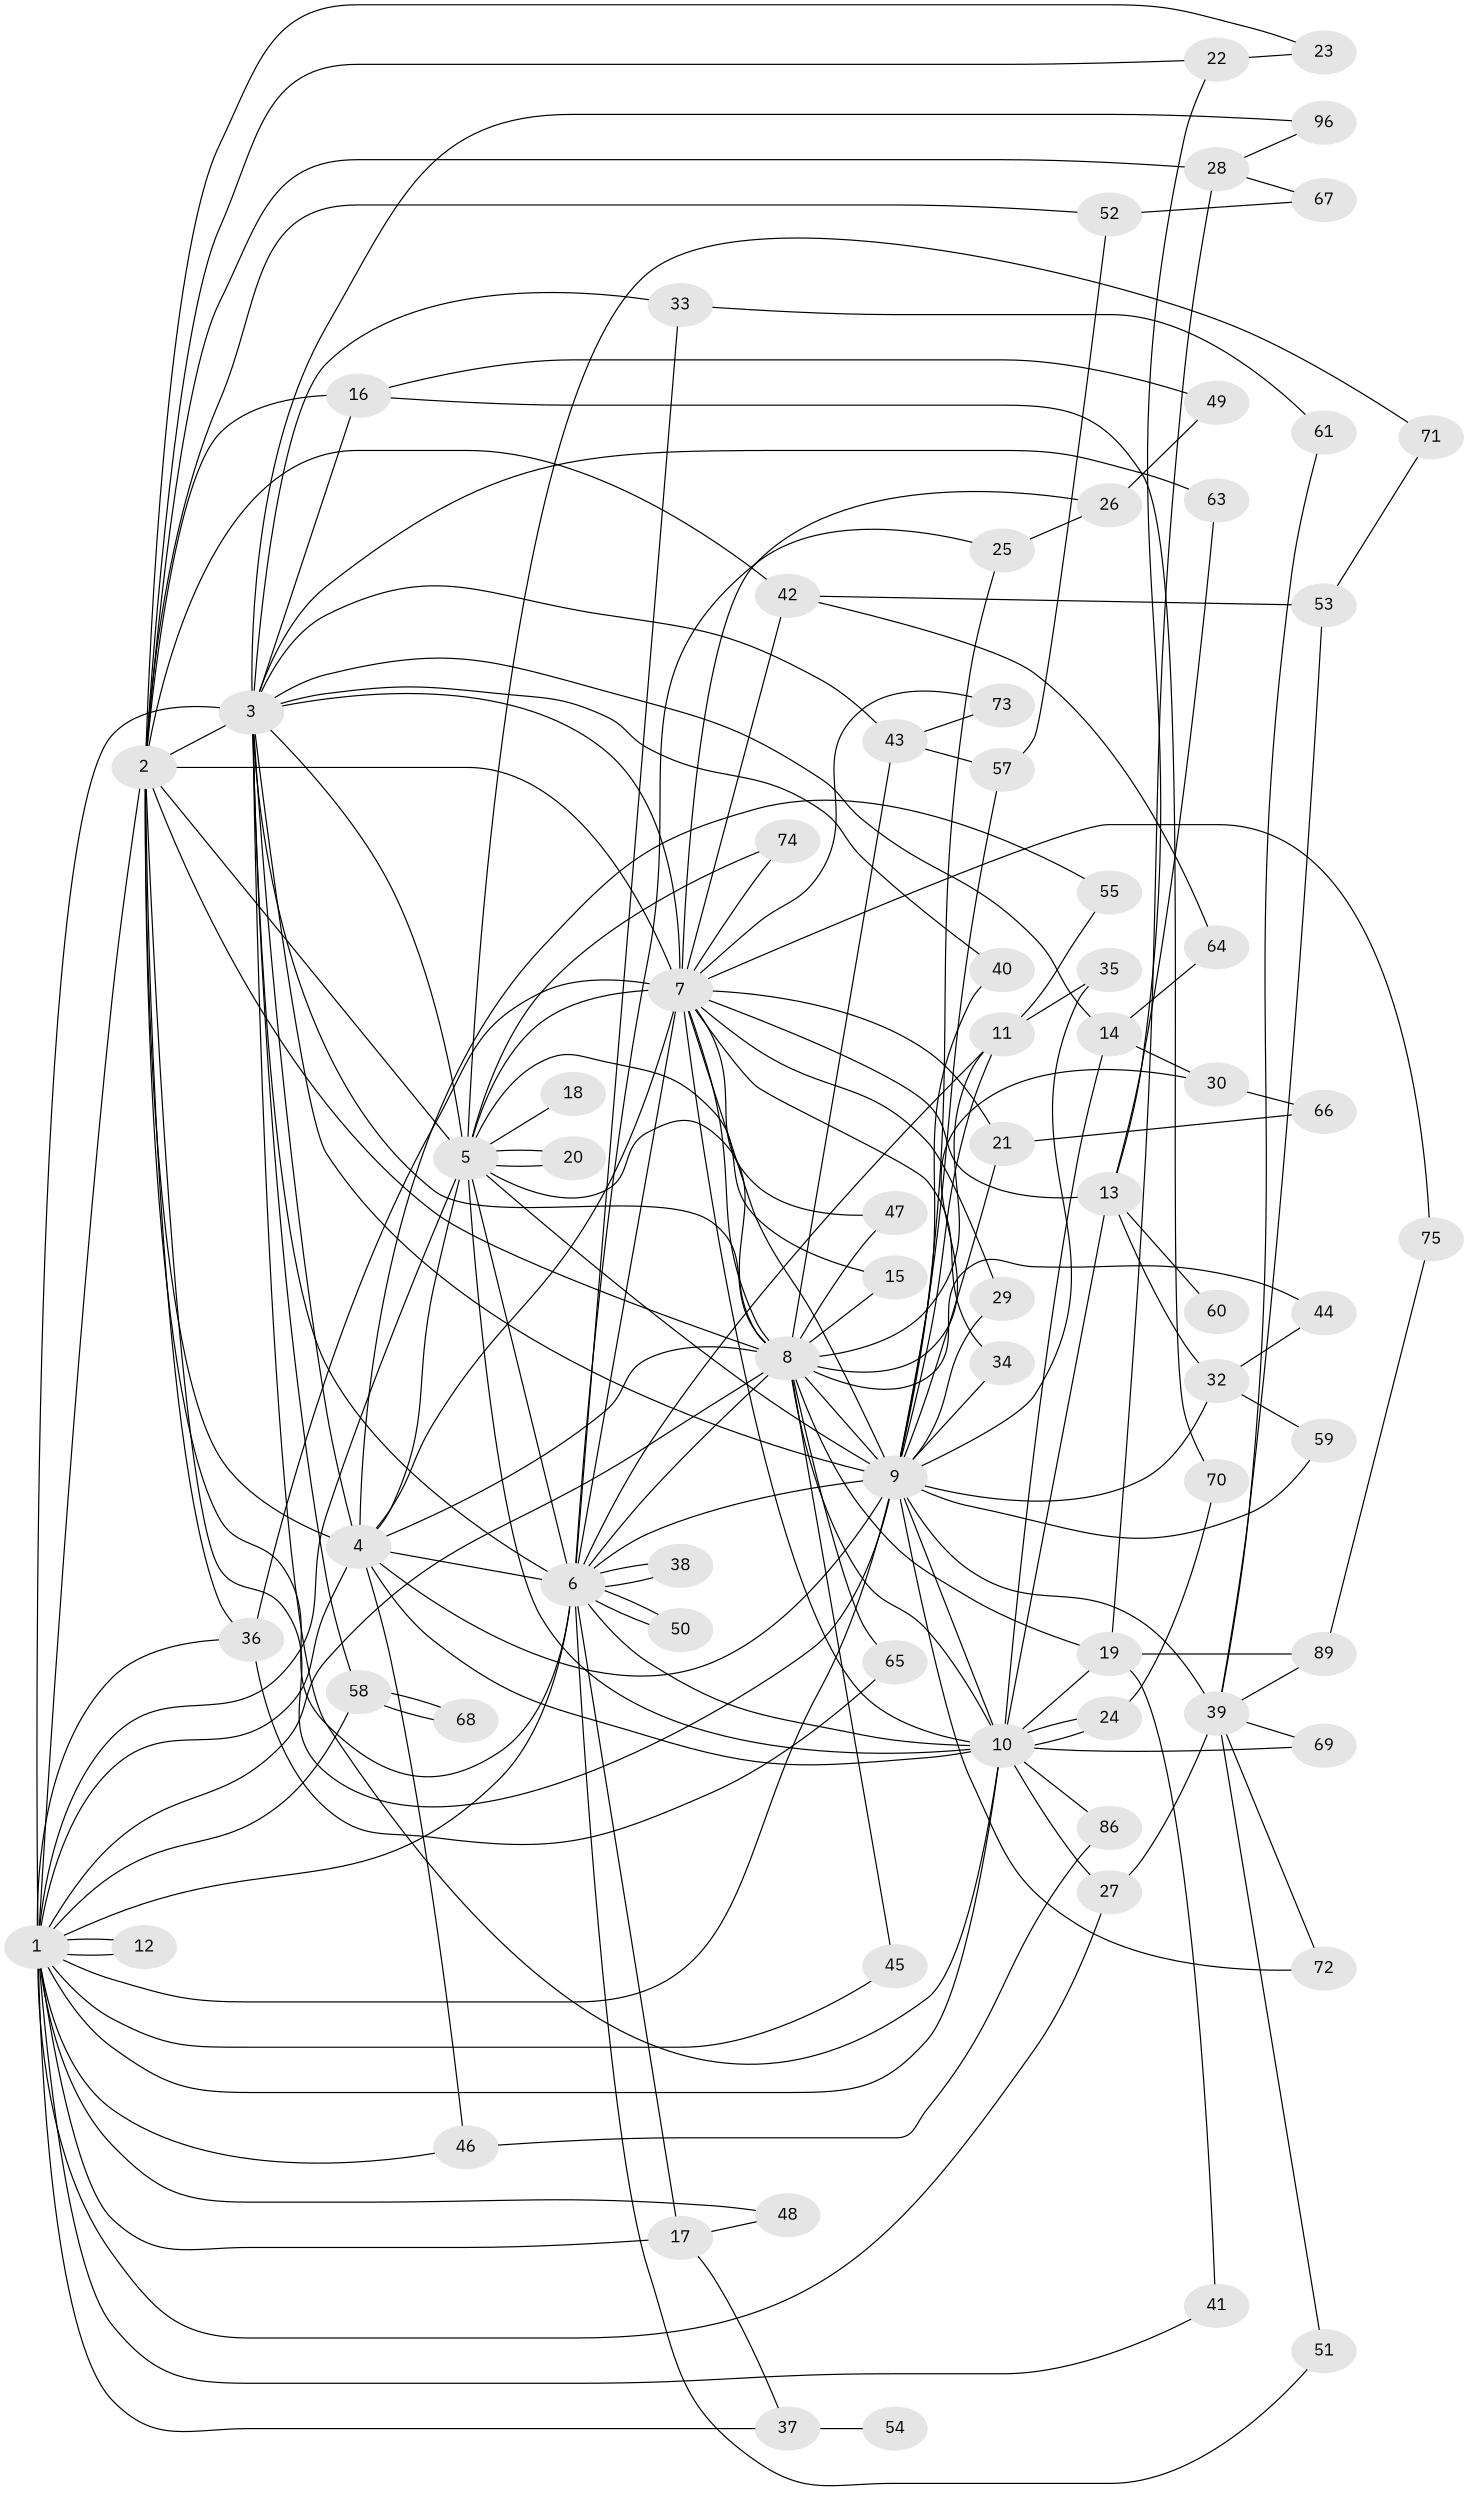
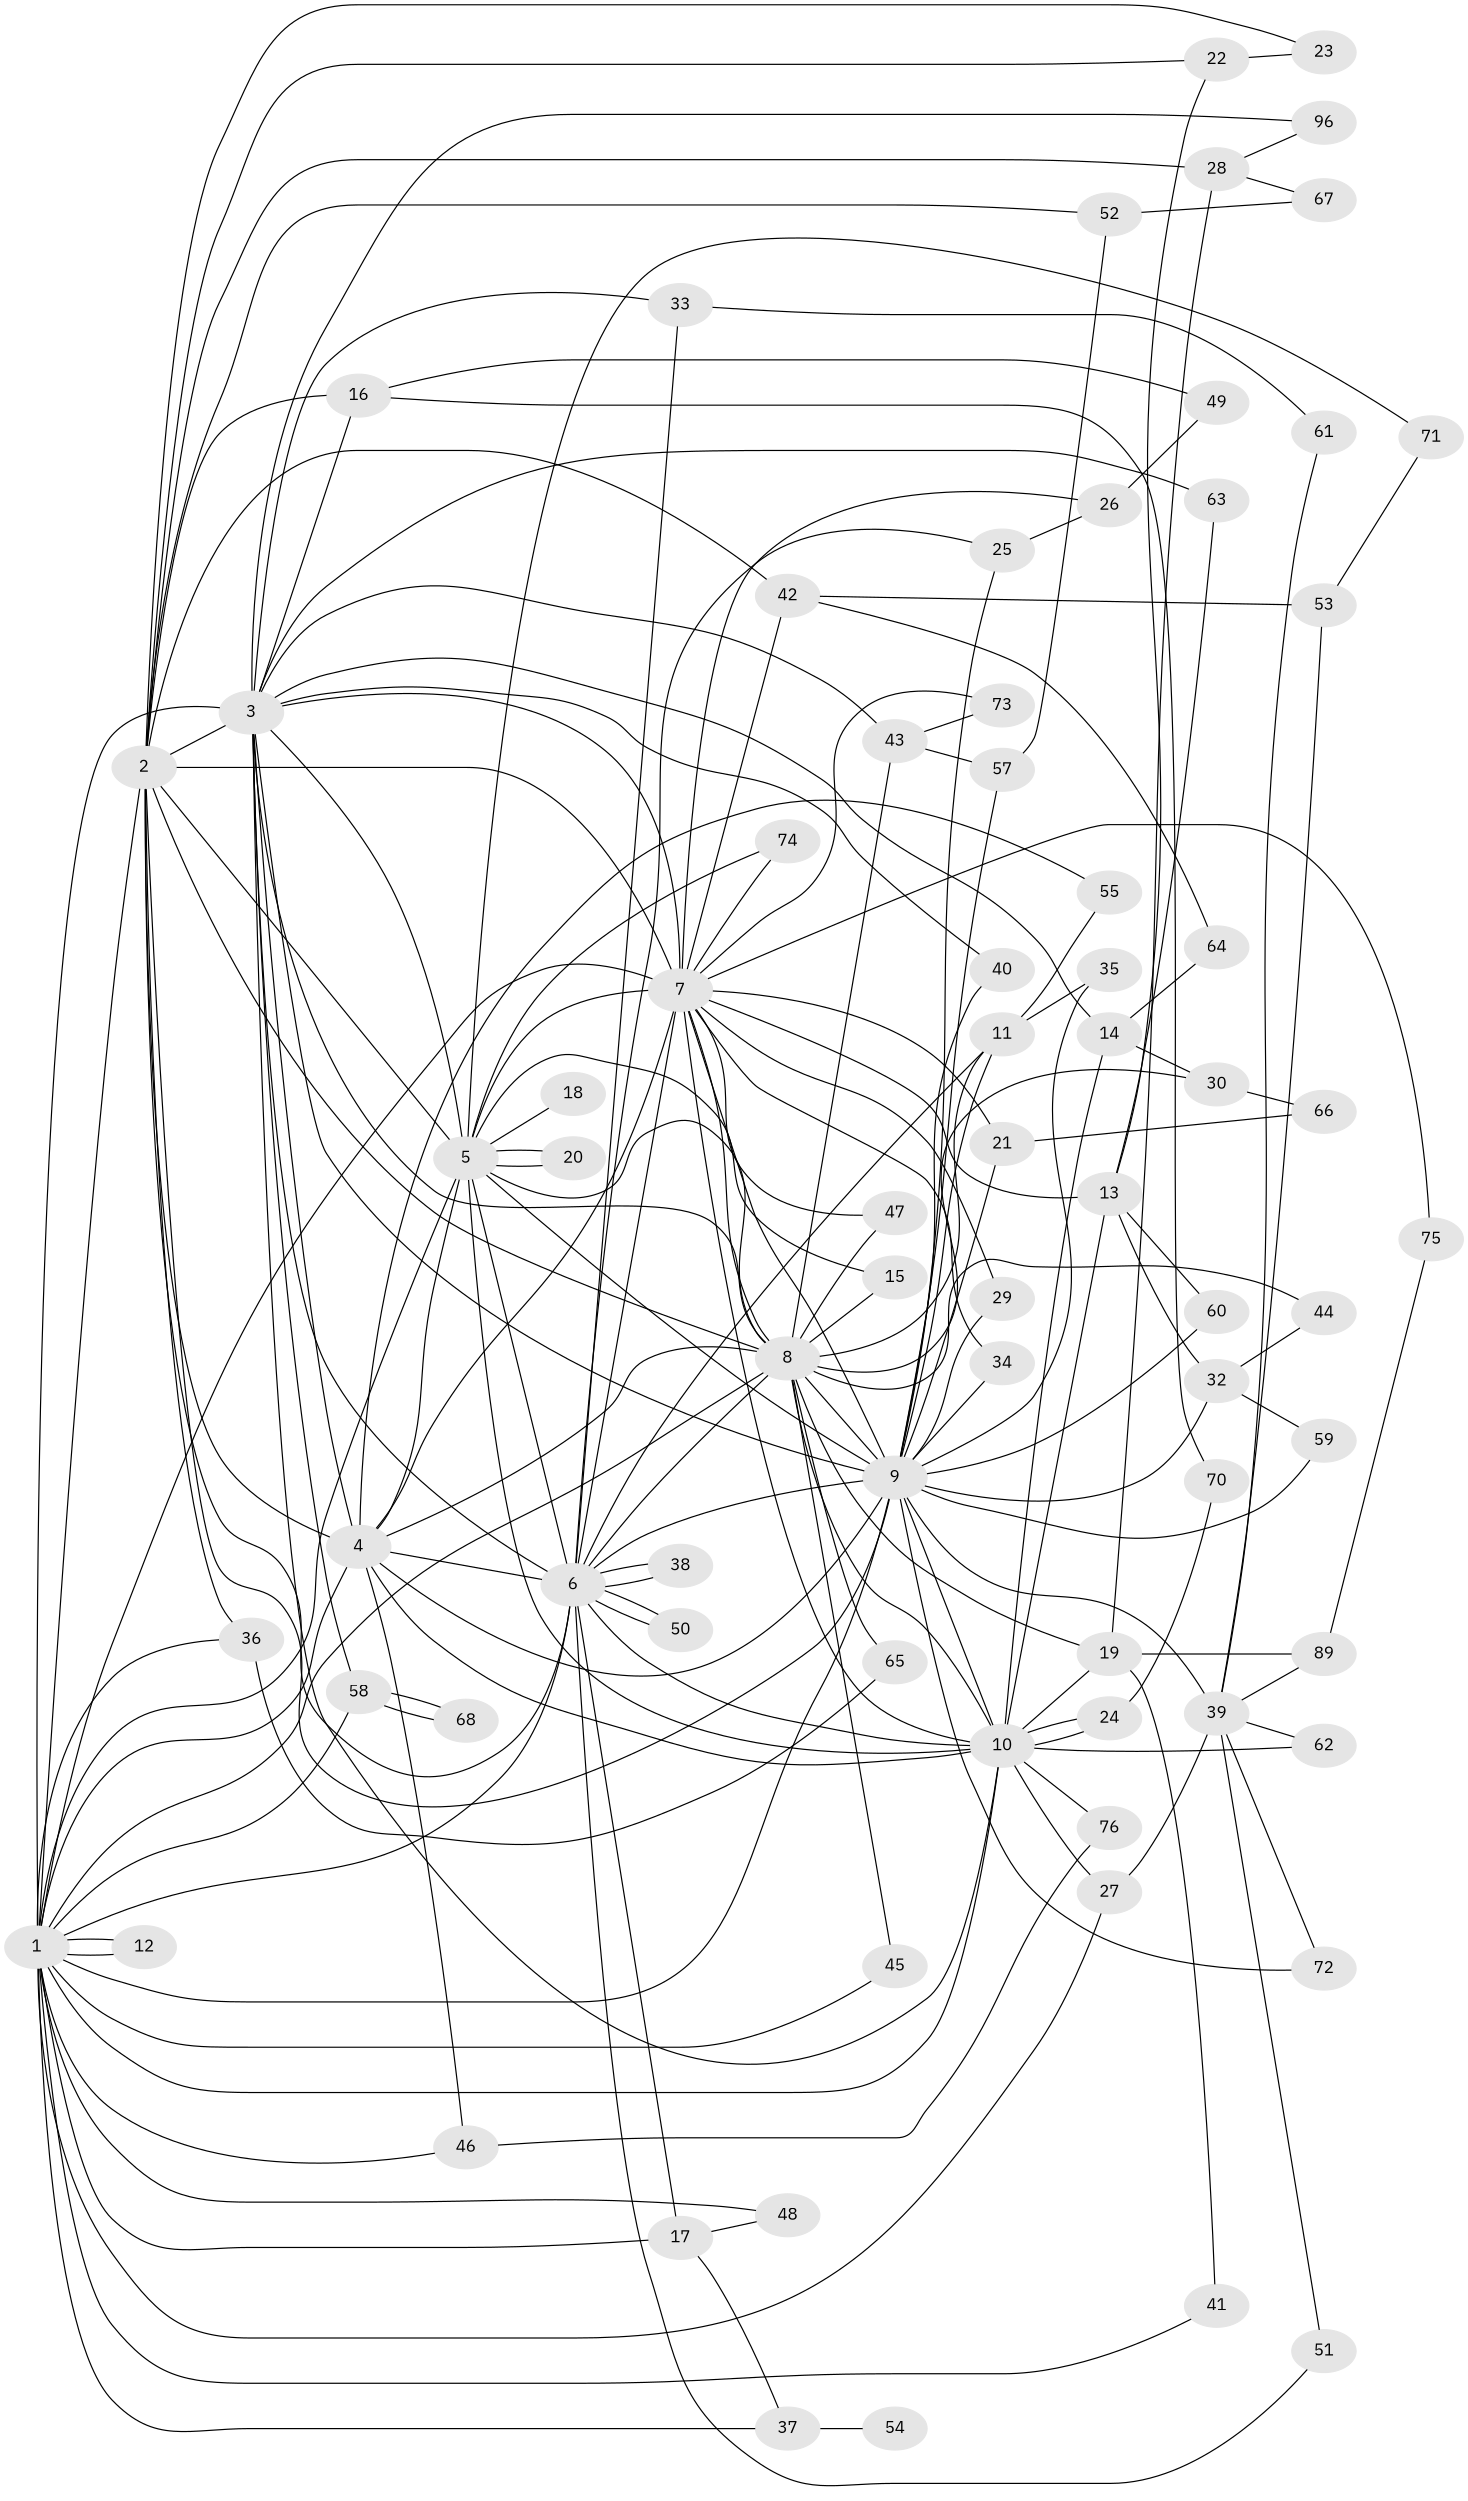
edge "7" -- "36": now "7" -- "1"
edge "60" -- "9": added
node "69": label "69" -> "62"
node "86": label "86" -> "76"
